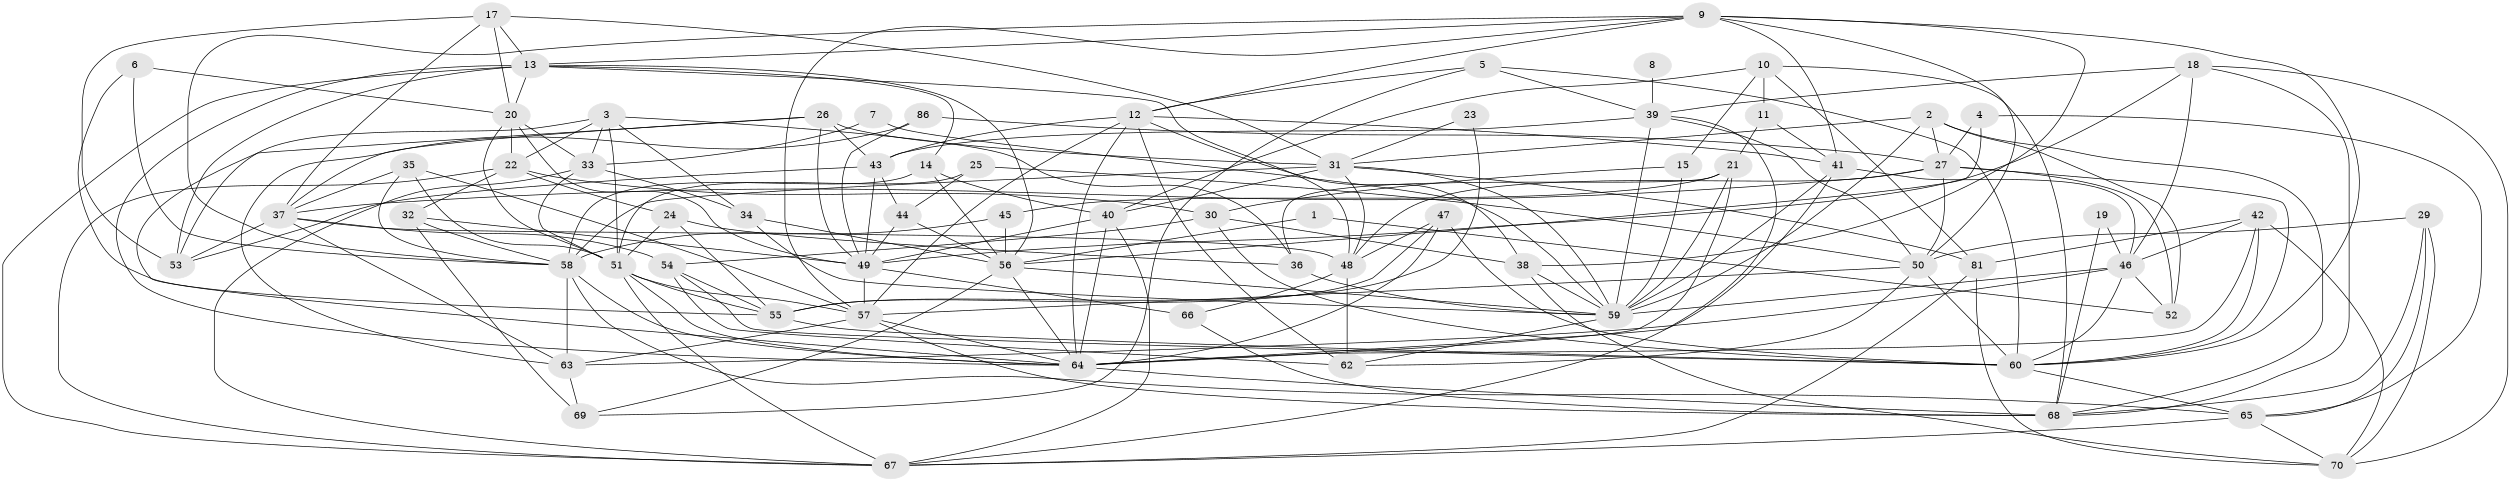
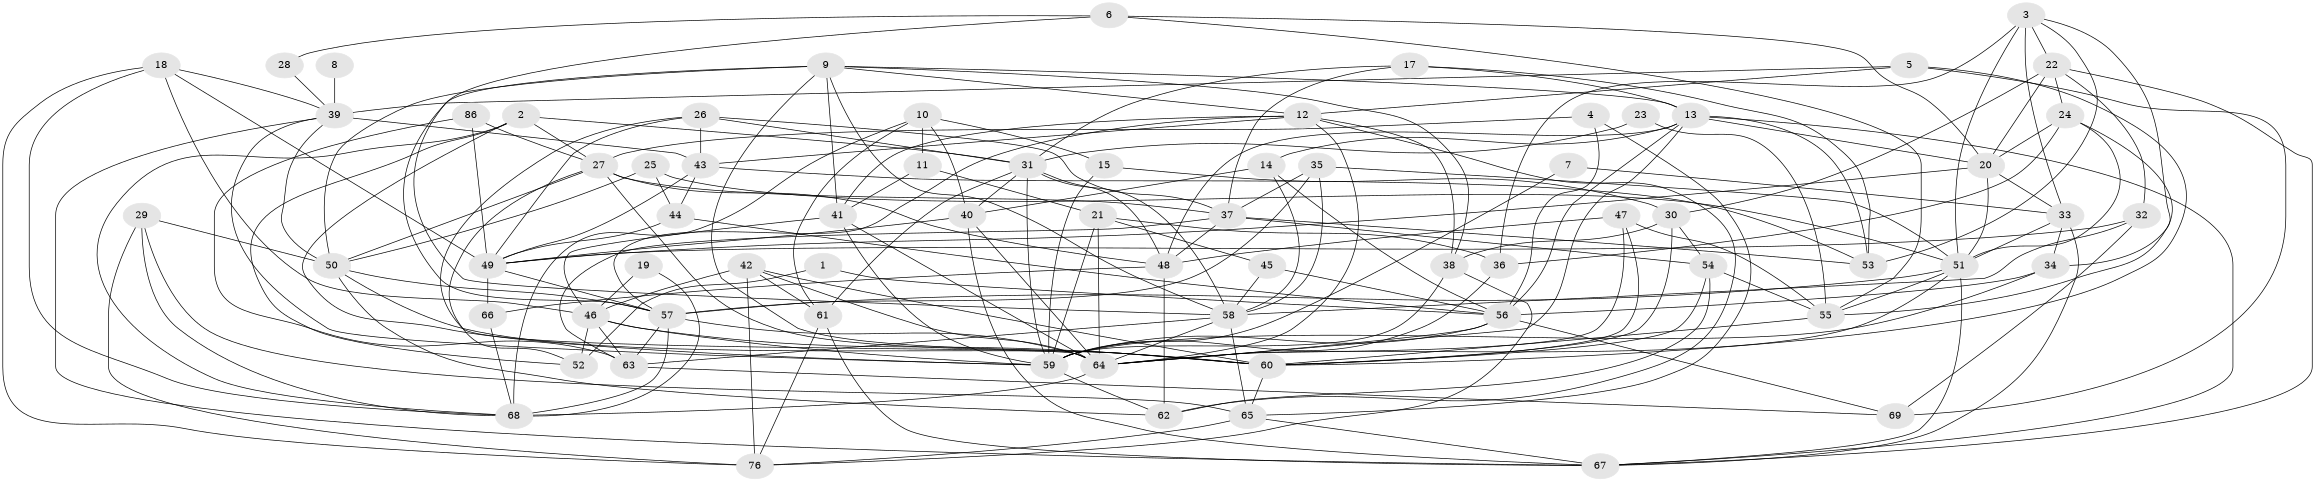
edge "17" -- "20": now "24" -- "20"
node "28": added
node "81": label "81" -> "61"
node "70": label "70" -> "76"
